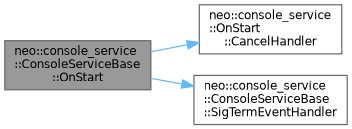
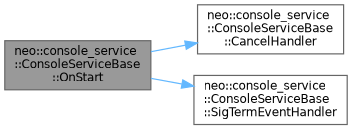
node "neo::console_service ::OnStart ::CancelHandler": label "neo::console_service ::OnStart ::CancelHandler" -> "neo::console_service ::ConsoleServiceBase ::CancelHandler"
